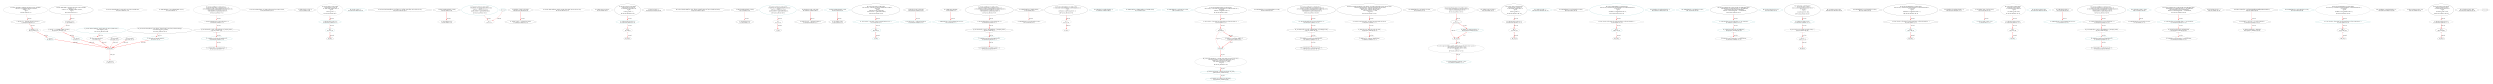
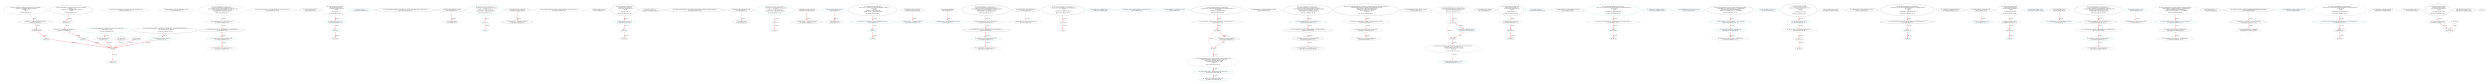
edge "35_ end_if" -> "35_ if 234-if-36-37": reversed
edge "217_ if 1388-if-218-220" -> "217_ end_if": reversed
